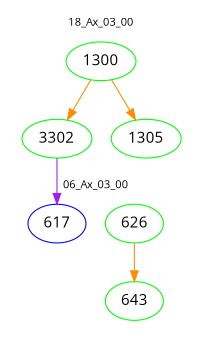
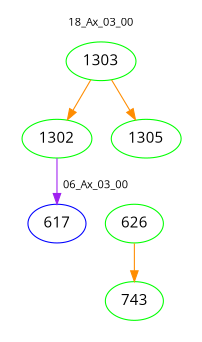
node "1300": label "1300" -> "1303"
node "3302": label "3302" -> "1302"
node "643": label "643" -> "743"
